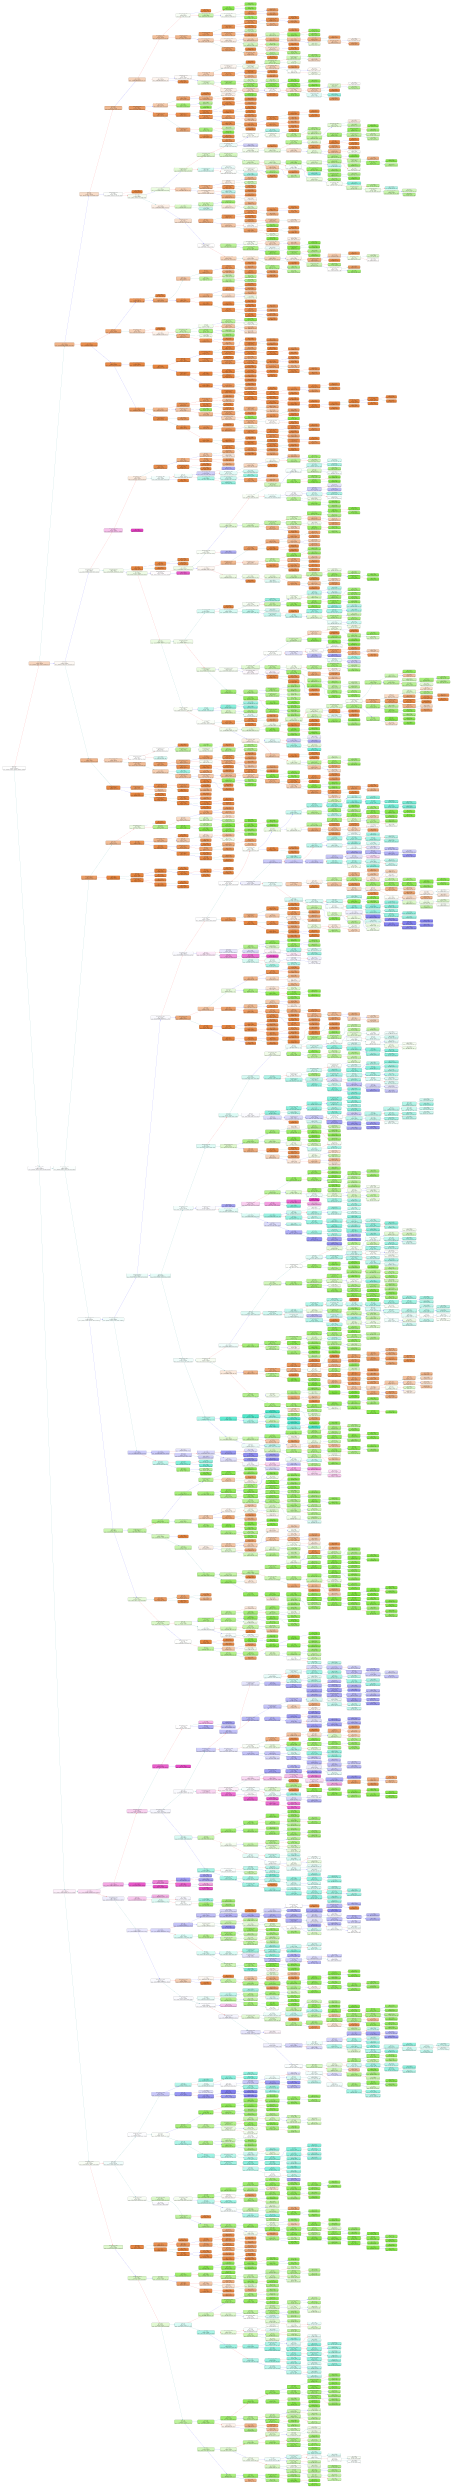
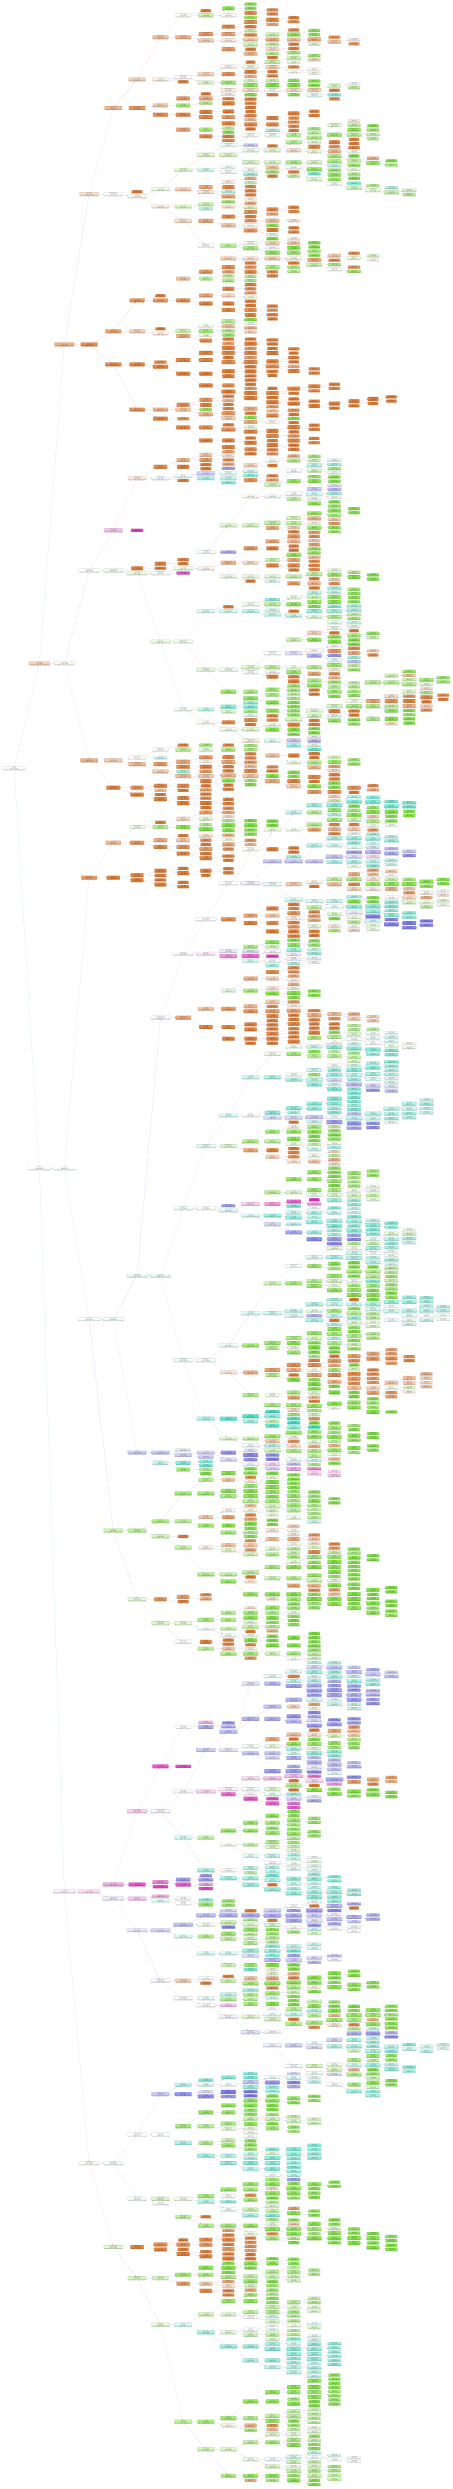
node "gini = 0.222": removed
node "gini = 0.186": added
node "gini = 0.098": removed
node "gini = 0.342": added
node "gini = 0.627": added
